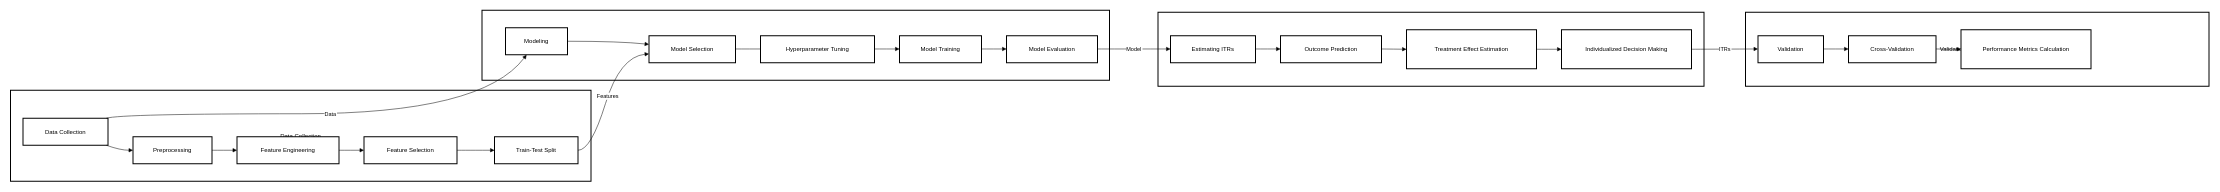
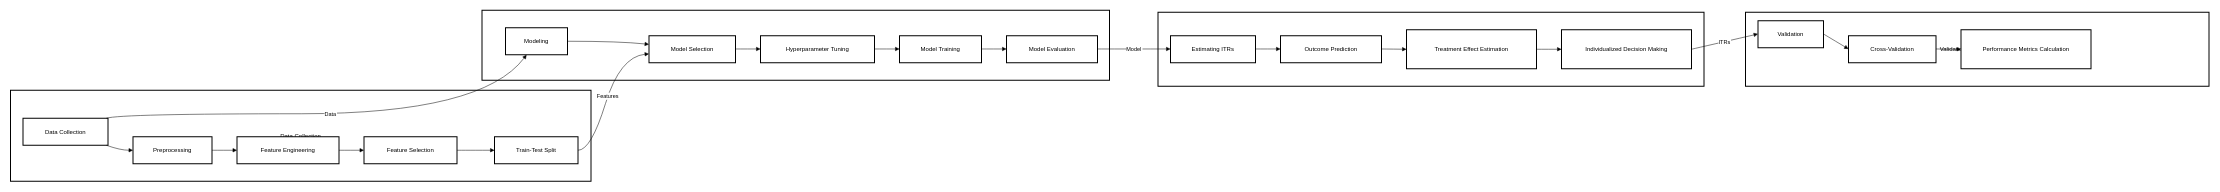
edge "Model Selection" -- "Hyperparameter Tuning": arrowhead none -> block
node "Validation": moved (1791, 49) -> (1791, 34)
